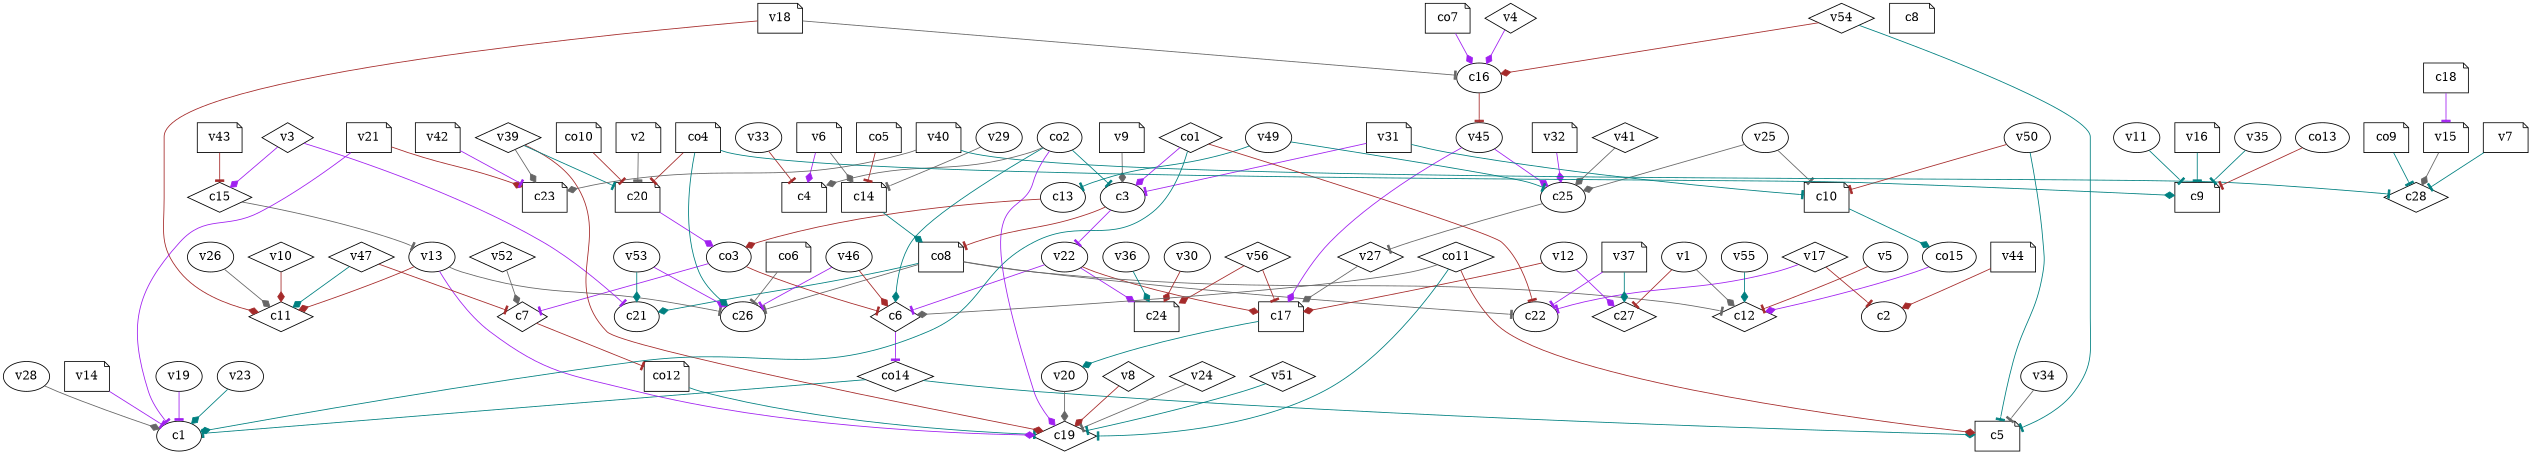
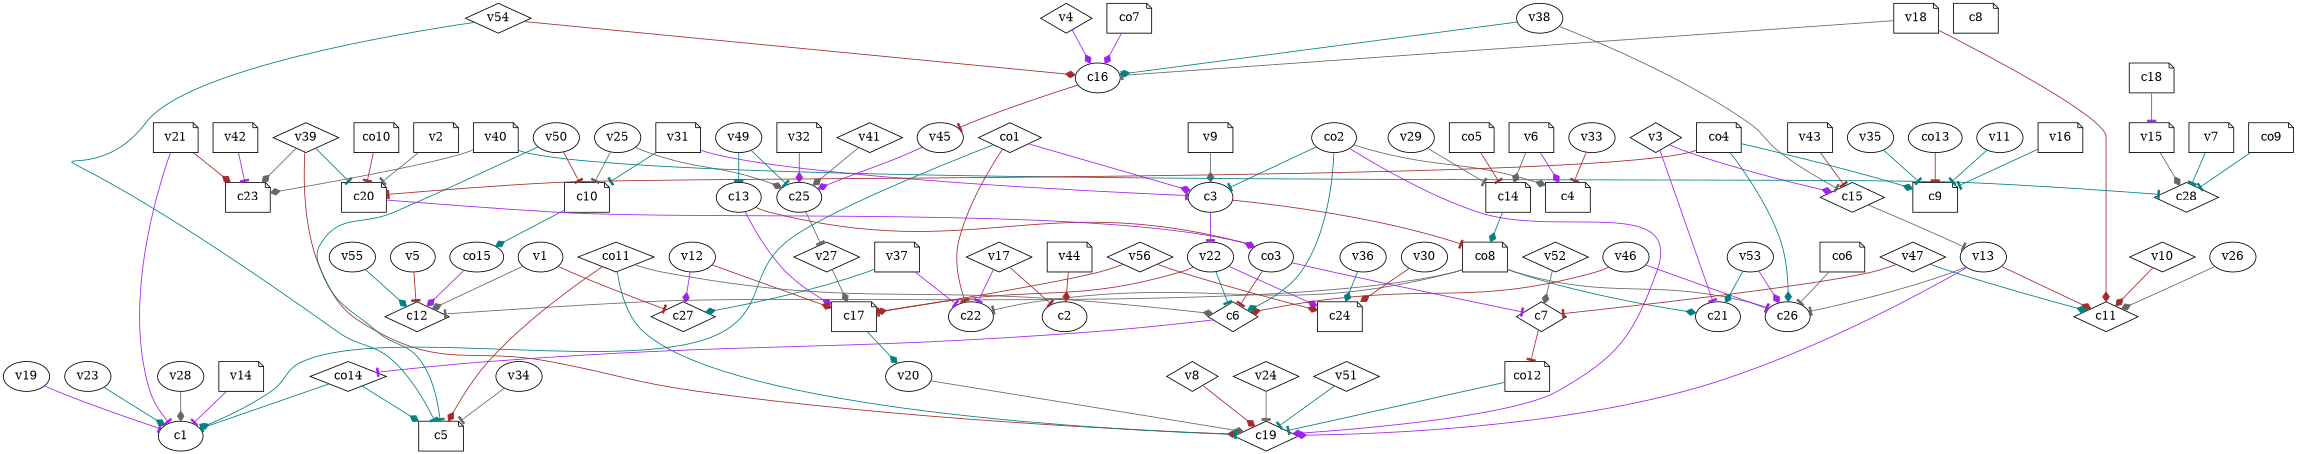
node "v38": added
edge "v45" -> "c17": now "c13" -> "c17"
edge "v22" -> "c6": color purple -> teal
